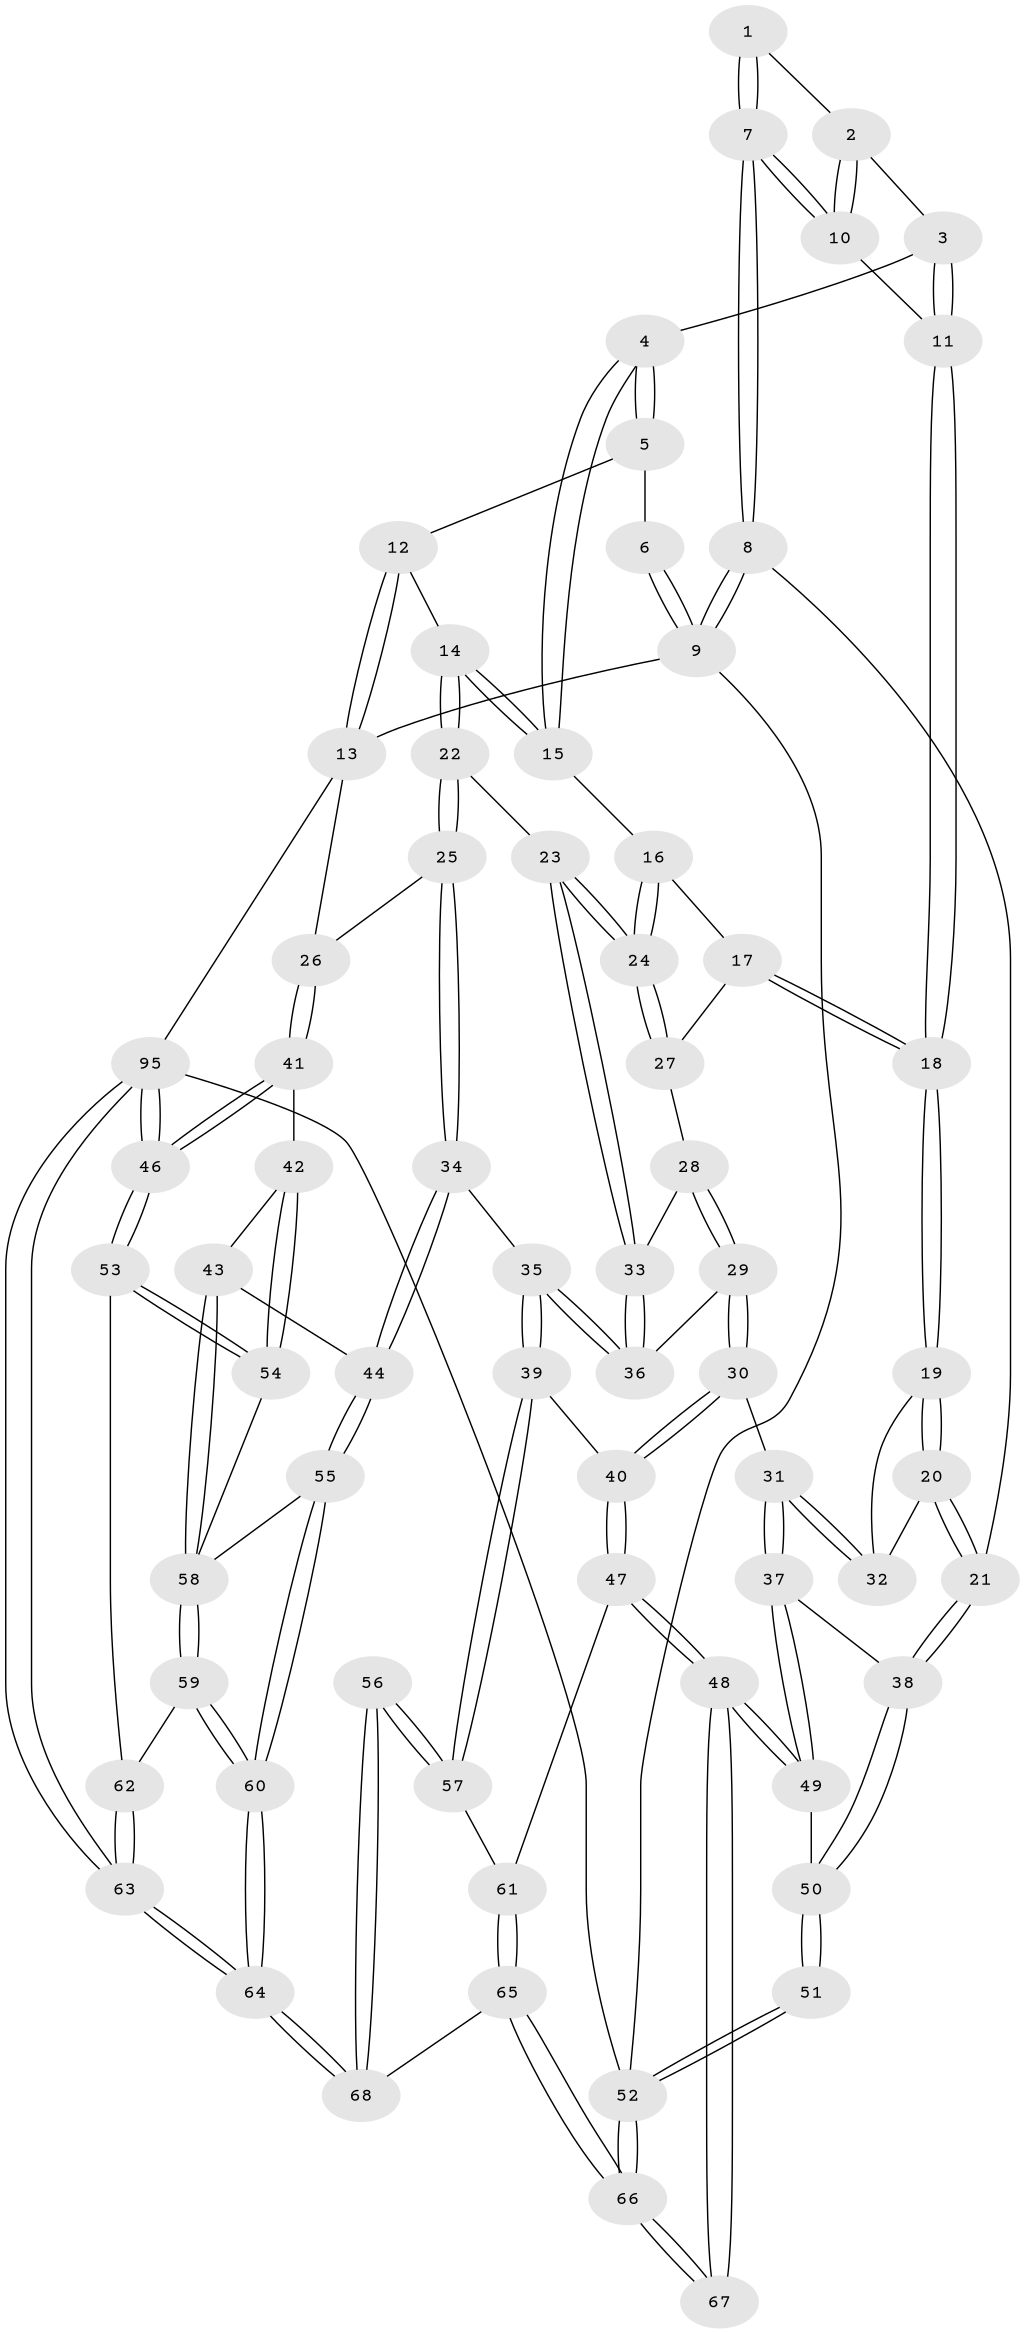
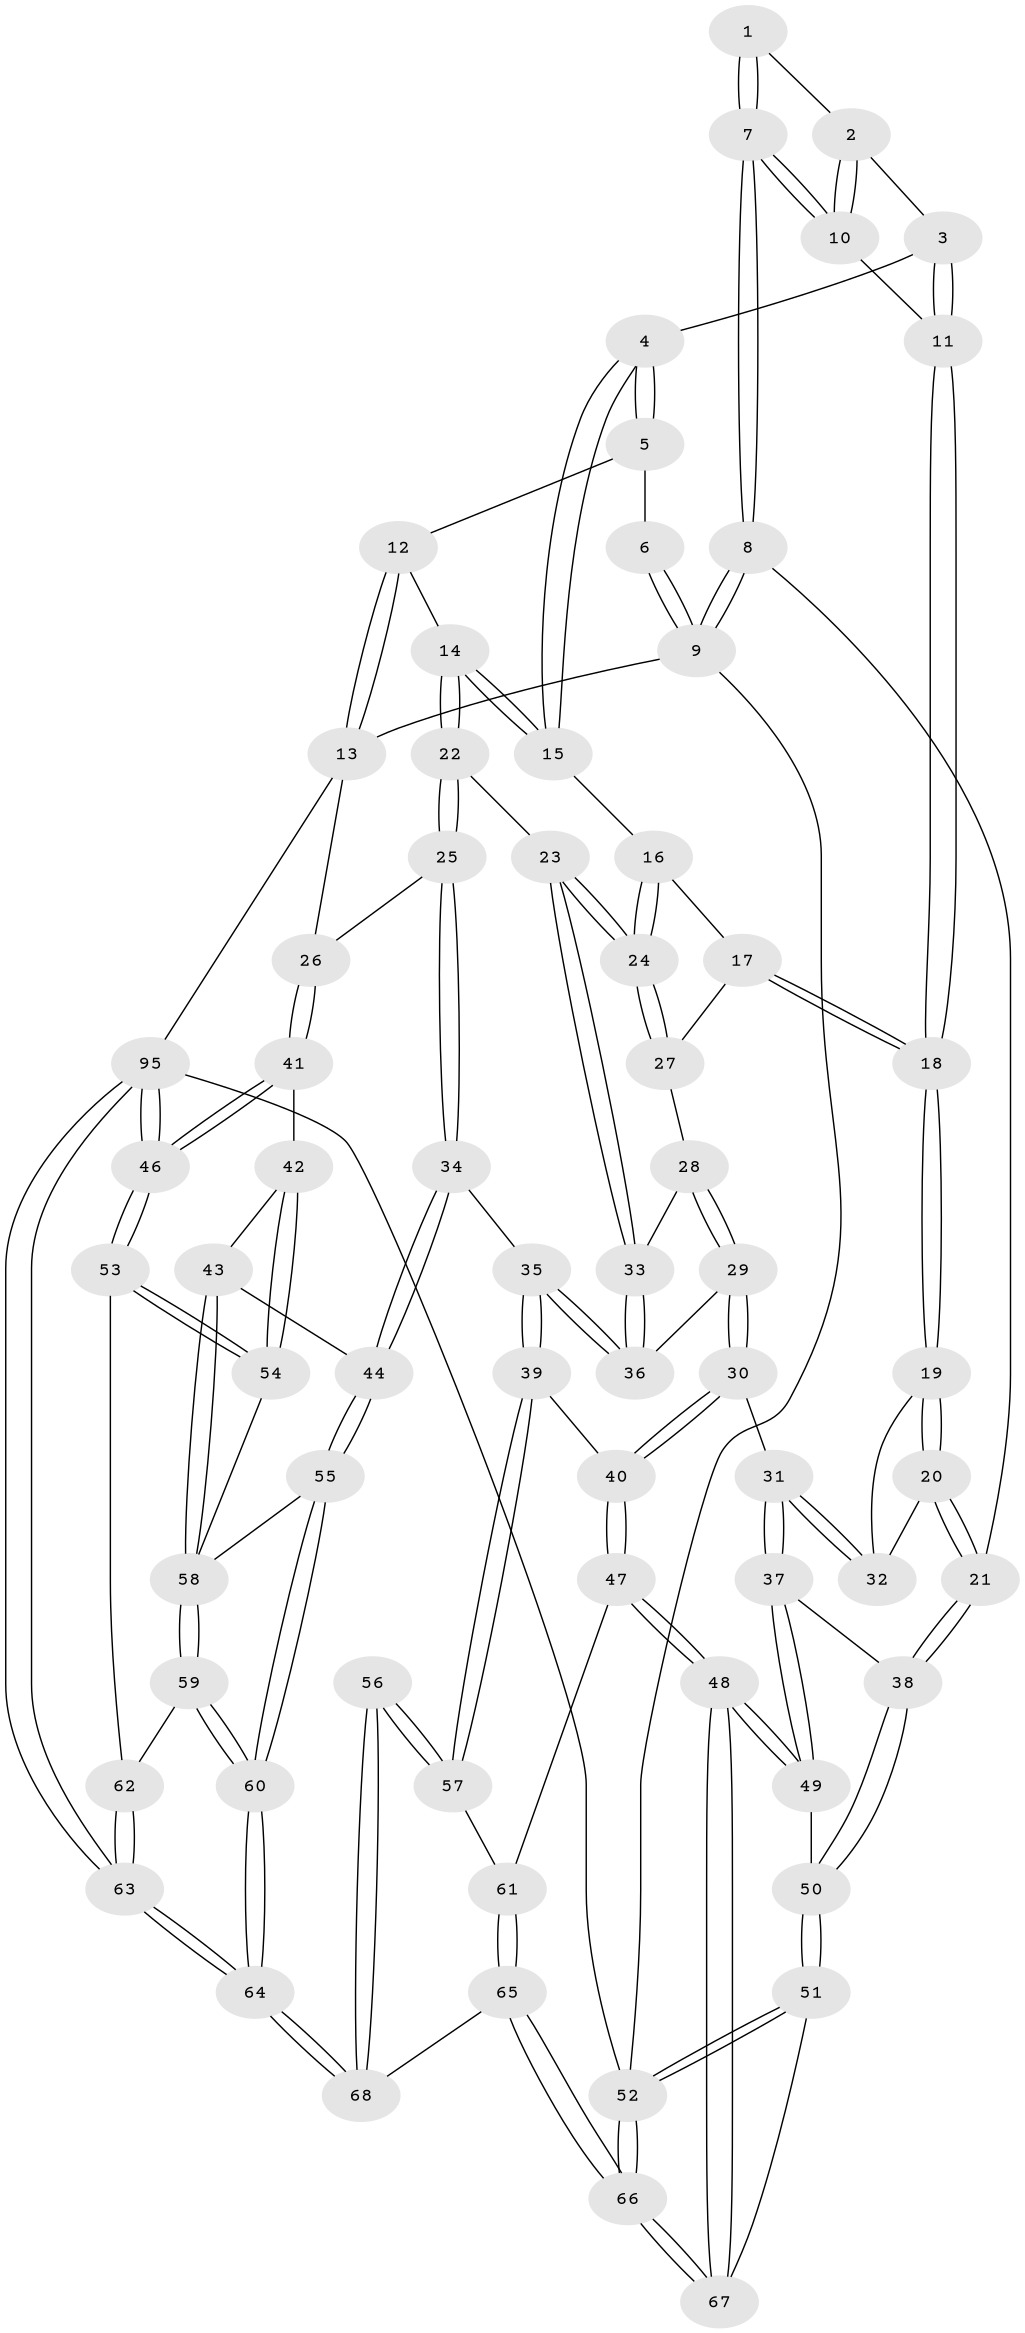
edge "51" -- "67": added
